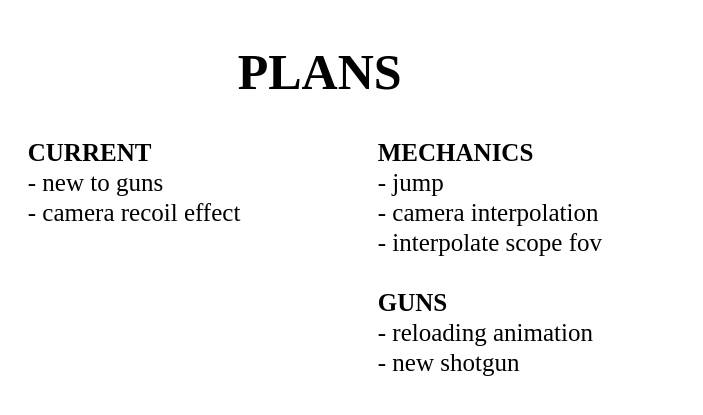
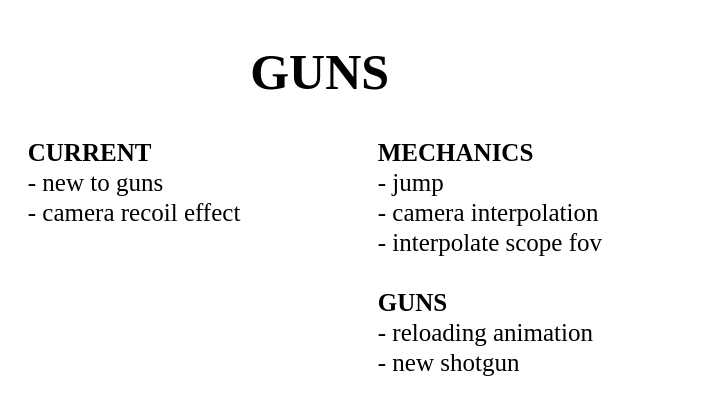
node "PLANS": label "PLANS" -> "GUNS"
